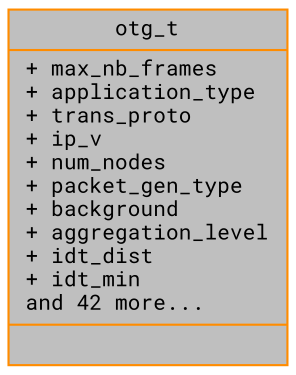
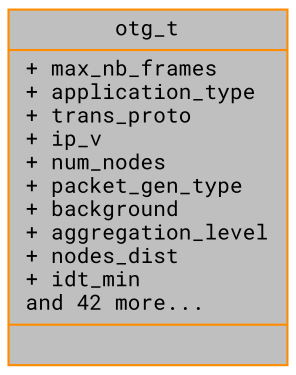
node "otg_t": text "+ idt_dist" -> "+ nodes_dist"
